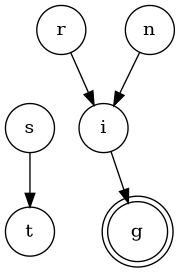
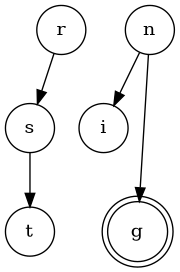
edge "r" -> "i": now "r" -> "s"
edge "i" -> "g": now "n" -> "g"
